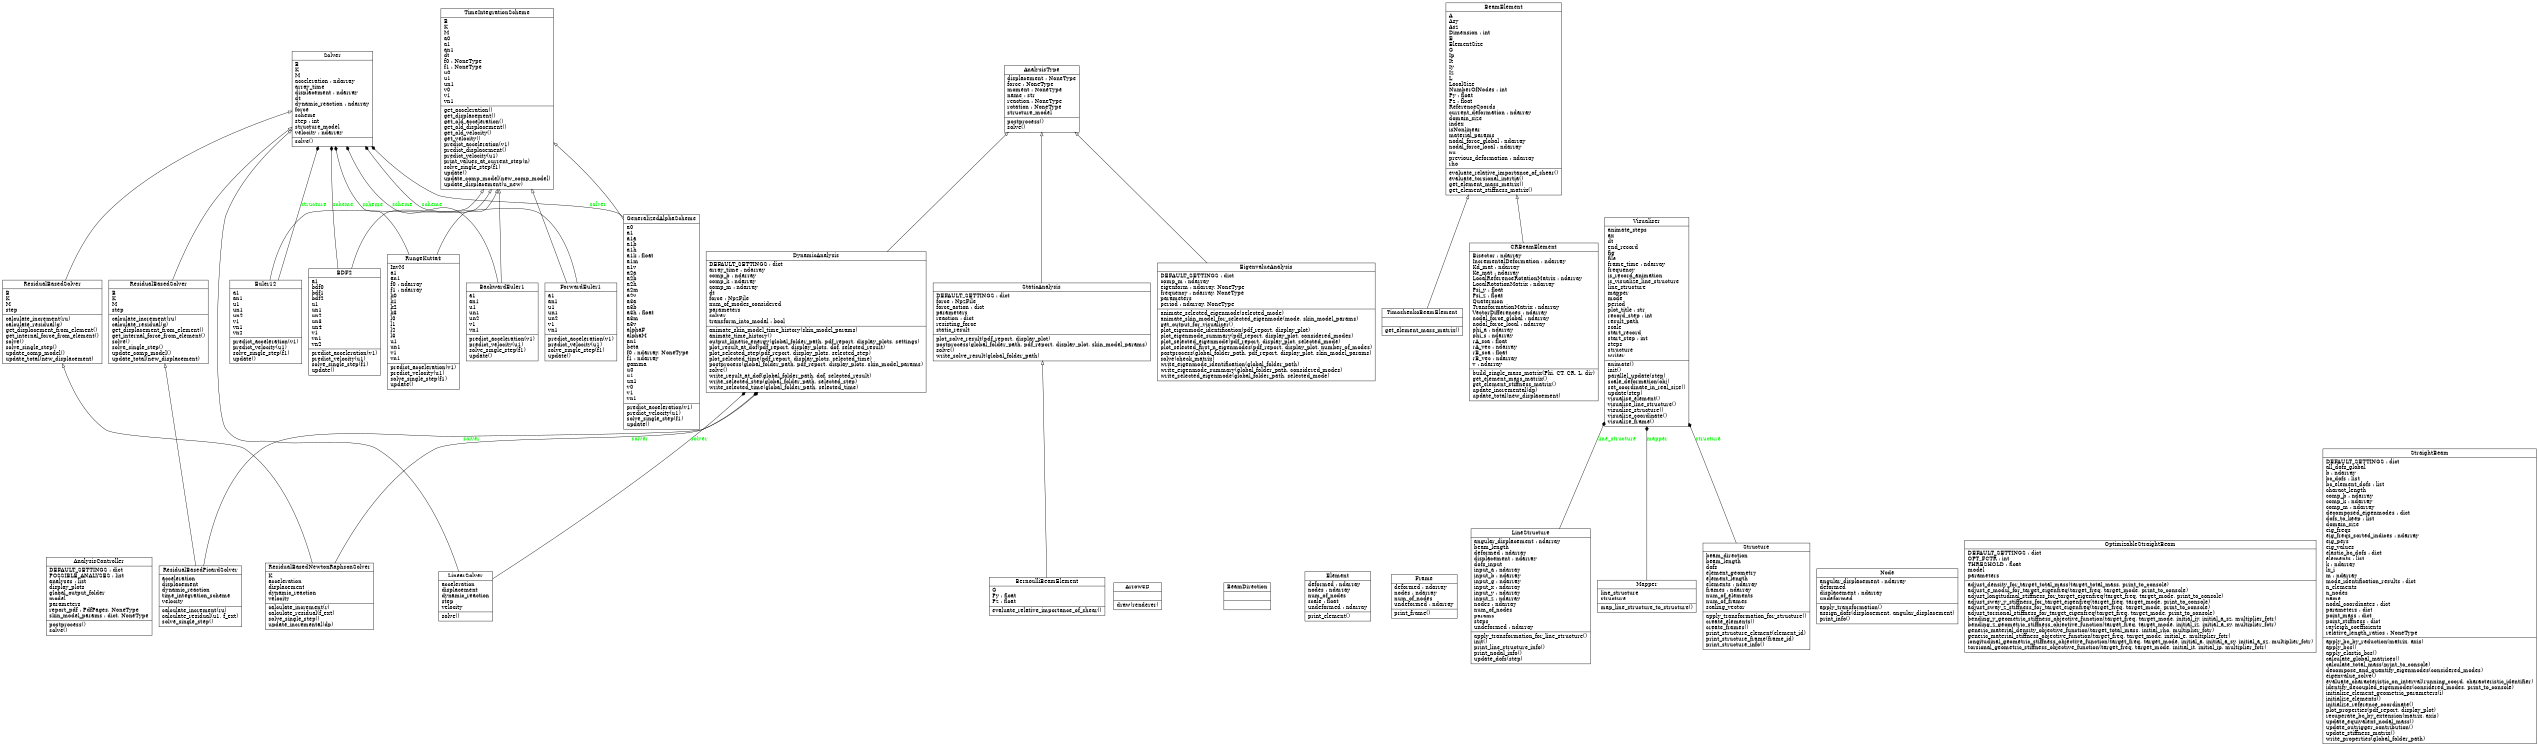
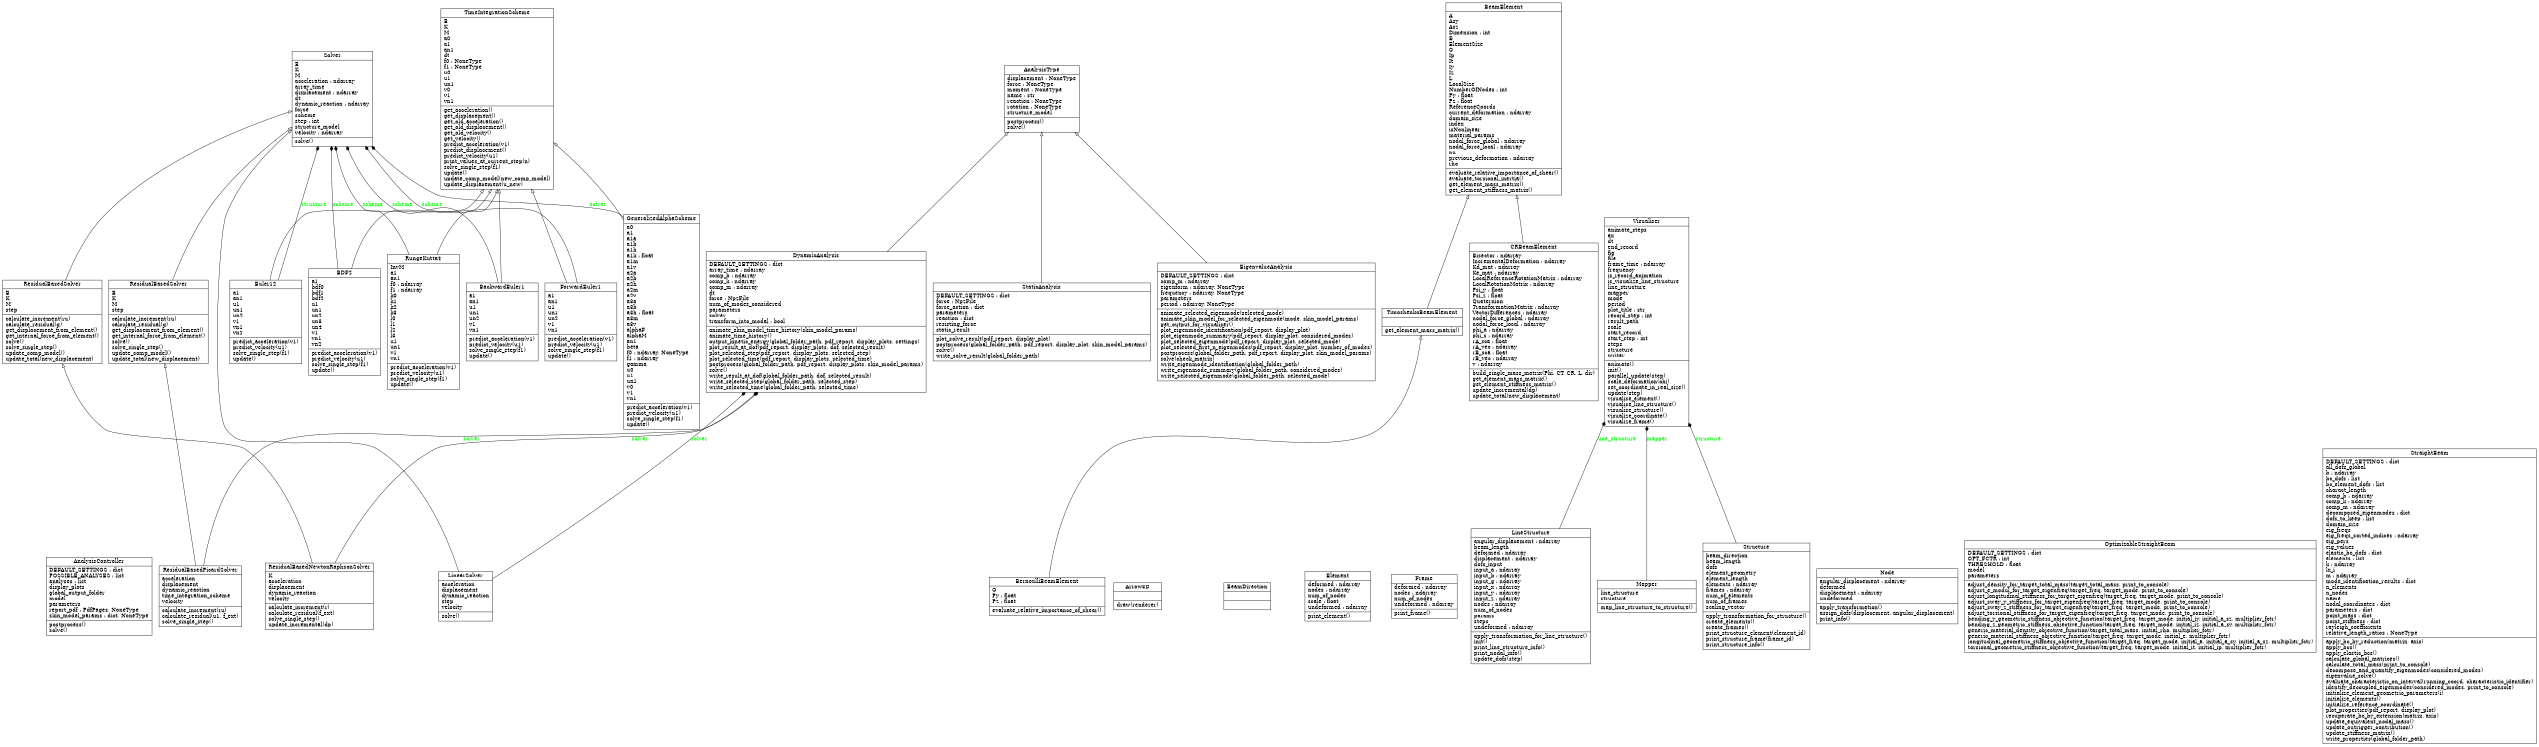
edge "BernoulliBeamElement" -> "StaticAnalysis": now "BernoulliBeamElement" -> "TimoshenkoBeamElement"
